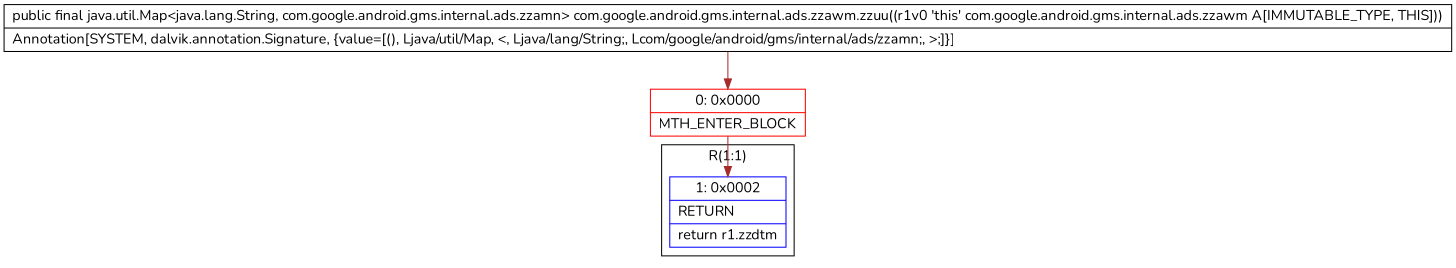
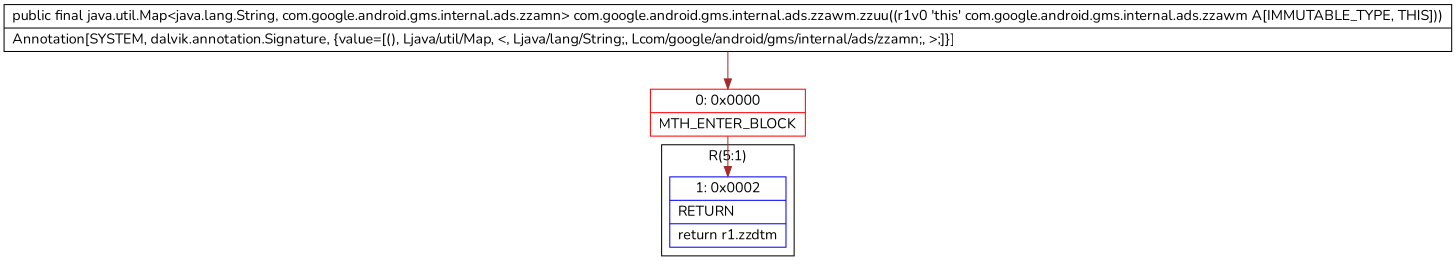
cluster "R(1:1)": label "R(1:1)" -> "R(5:1)"
